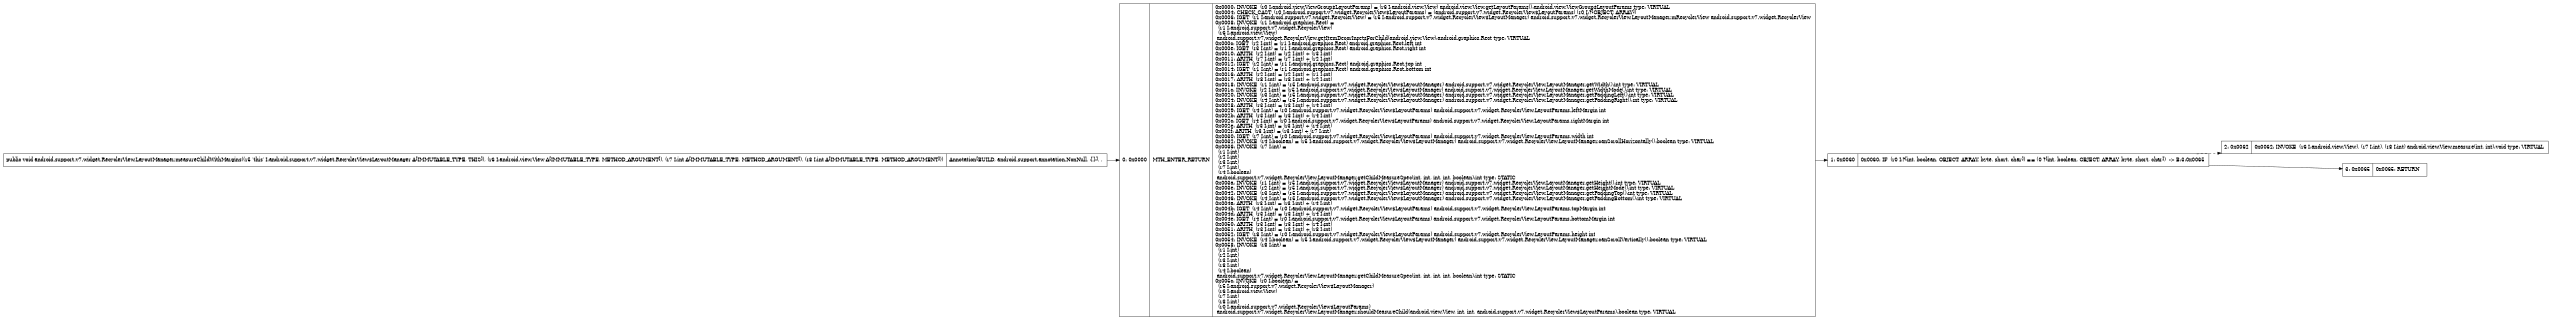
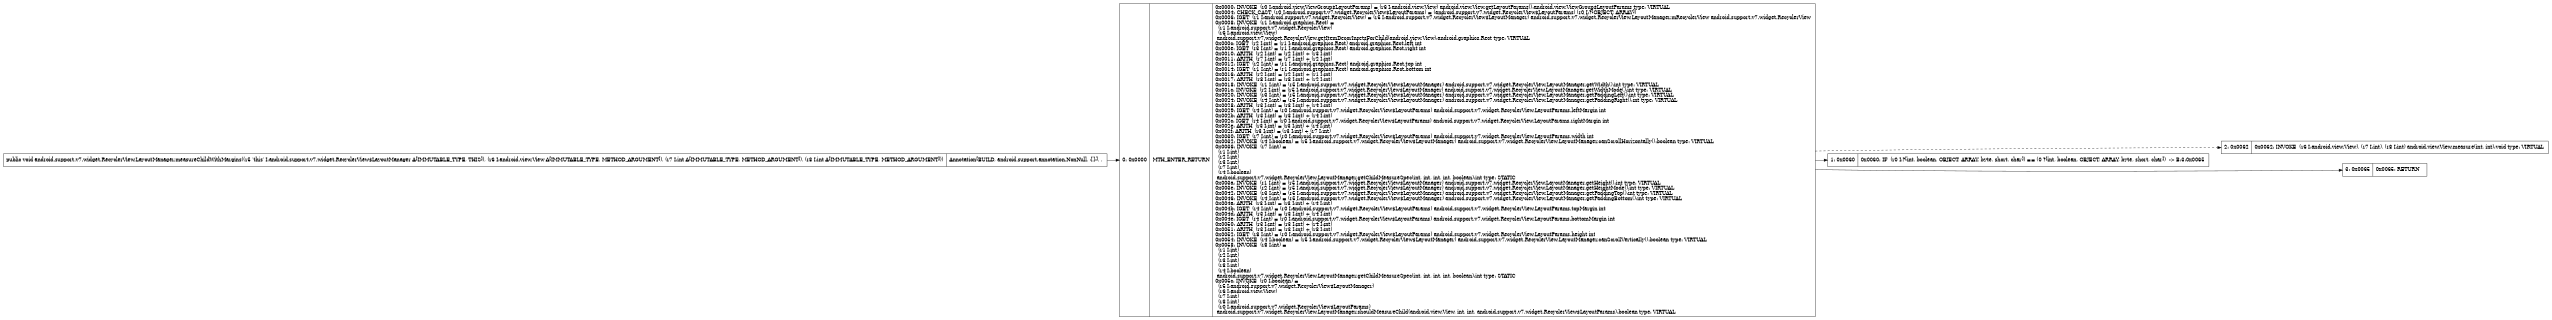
edge "1: 0x0060" -> "2: 0x0062": now "0: 0x0000" -> "2: 0x0062"
edge "1: 0x0060" -> "3: 0x0065": now "0: 0x0000" -> "3: 0x0065"
